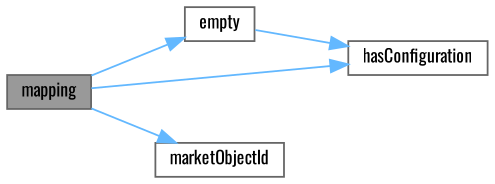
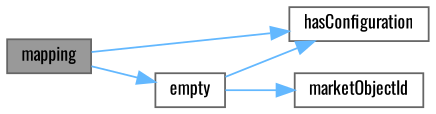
edge "mapping" -> "marketObjectId": now "empty" -> "marketObjectId"
